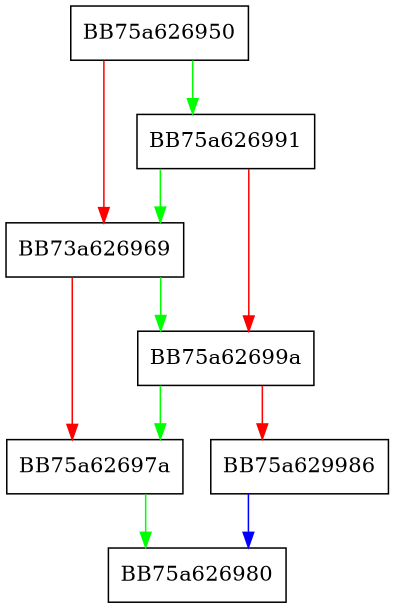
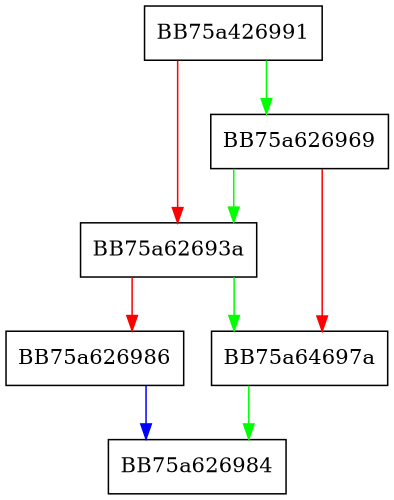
node "BB75a626950": removed
node "BB75a626991": label "BB75a626991" -> "BB75a426991"
node "BB73a626969": label "BB73a626969" -> "BB75a626969"
node "BB75a62699a": label "BB75a62699a" -> "BB75a62693a"
node "BB75a62697a": label "BB75a62697a" -> "BB75a64697a"
node "BB75a629986": label "BB75a629986" -> "BB75a626986"
node "BB75a626980": label "BB75a626980" -> "BB75a626984"
